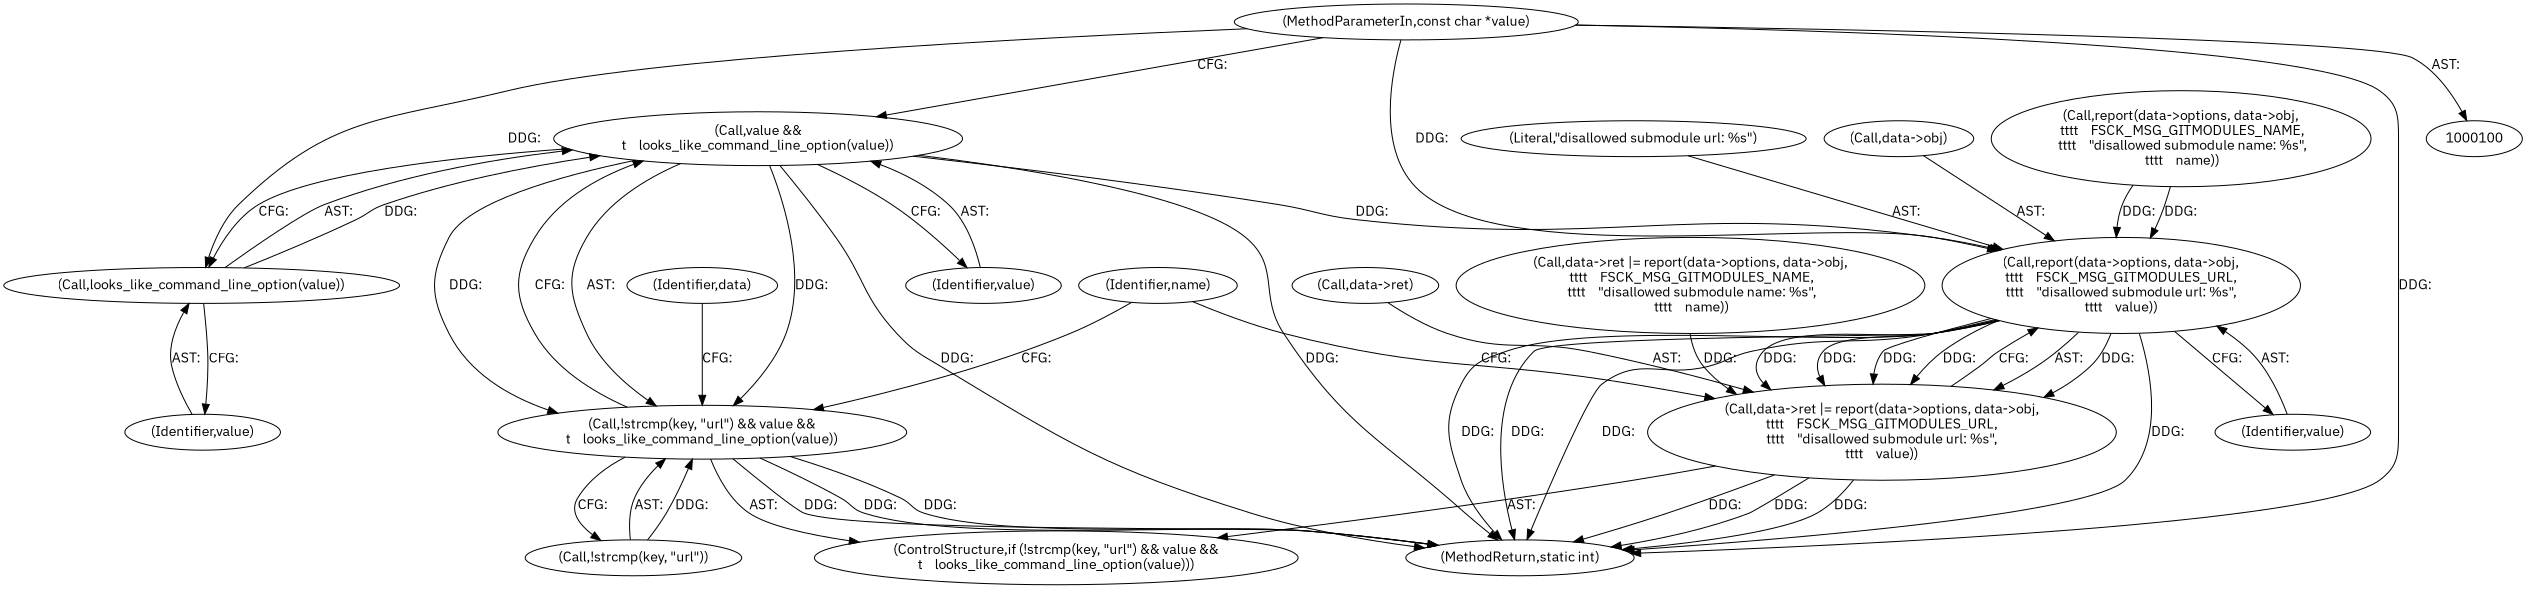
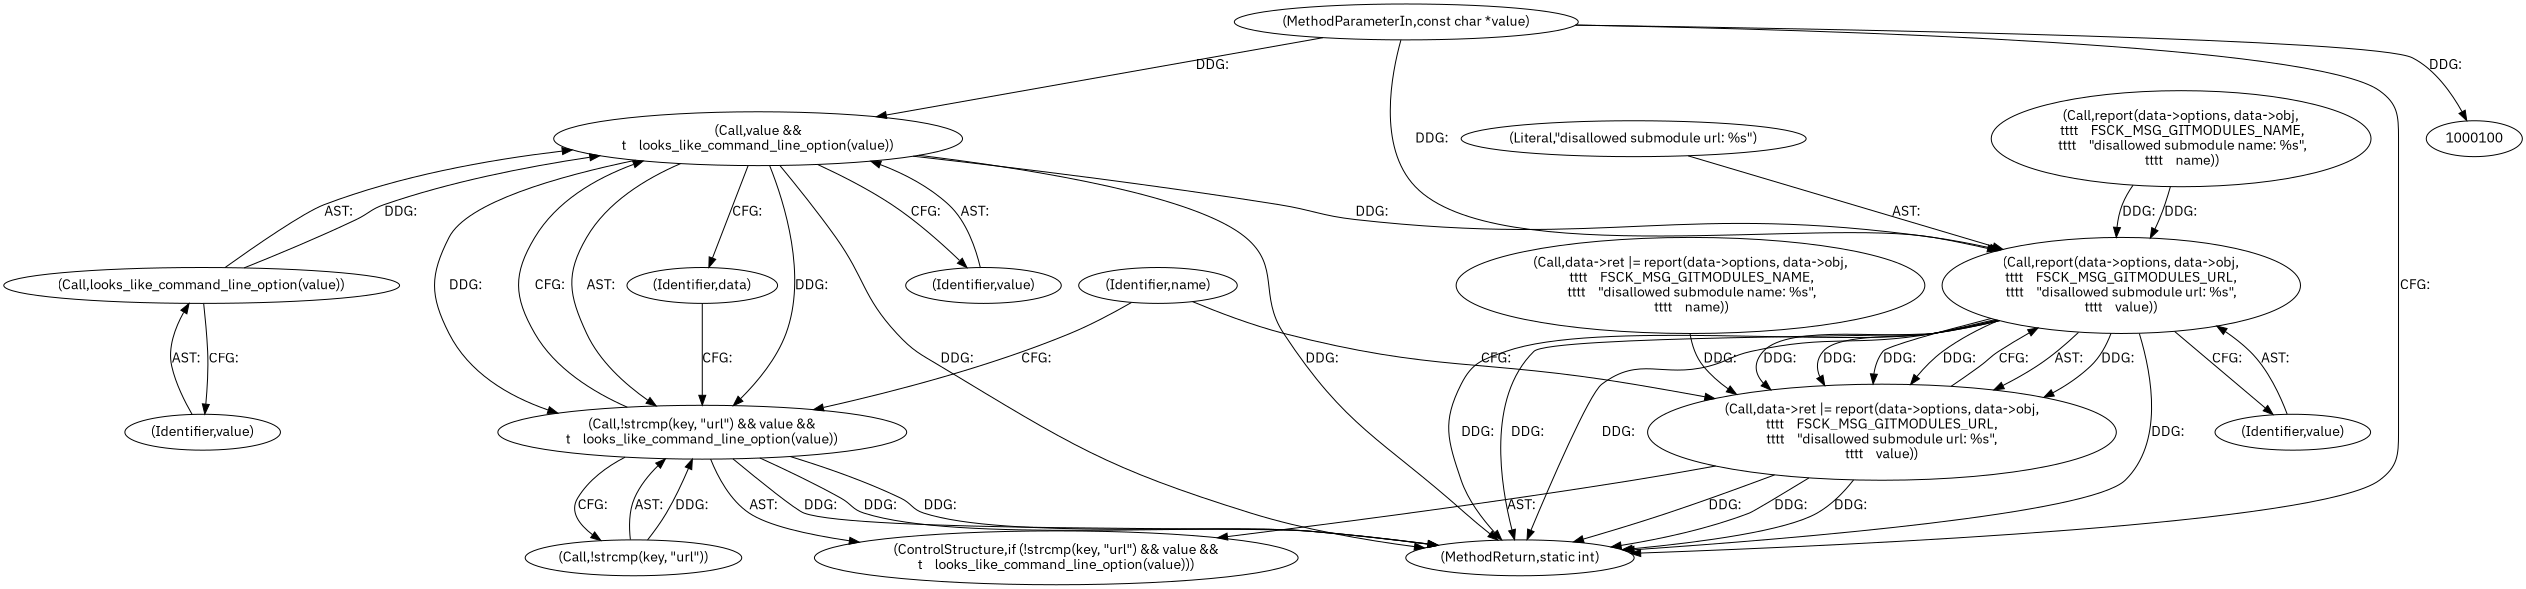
edge "(MethodParameterIn,const char *value)" -> "(Call,looks_like_command_line_option(value))": removed, label "DDG:"
edge "(MethodParameterIn,const char *value)" -> "(Call,value && t    looks_like_command_line_option(value))": label "CFG: " -> "DDG: "
edge "(MethodParameterIn,const char *value)" -> "1000100": label "AST: " -> "DDG: "
node "(Call,data->obj)": removed
edge "(Call,value && t    looks_like_command_line_option(value))" -> "(Call,looks_like_command_line_option(value))": now "(Call,value && t    looks_like_command_line_option(value))" -> "(Identifier,data)"
node "(Call,data->ret)": removed
edge "(MethodParameterIn,const char *value)" -> "(MethodReturn,static int)": label "DDG: " -> "CFG: "
